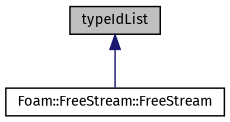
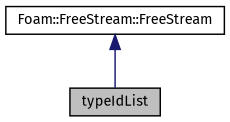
edge "Foam::FreeStream::FreeStream" -> "typeIdList": reversed
